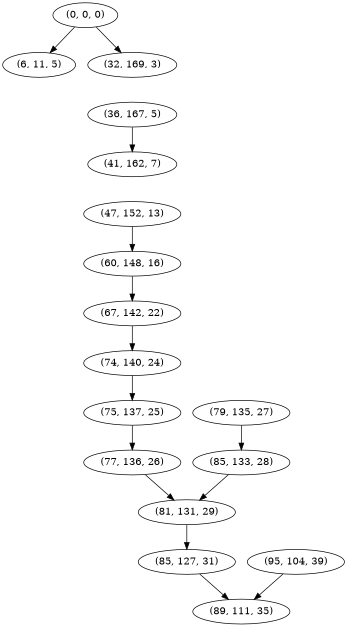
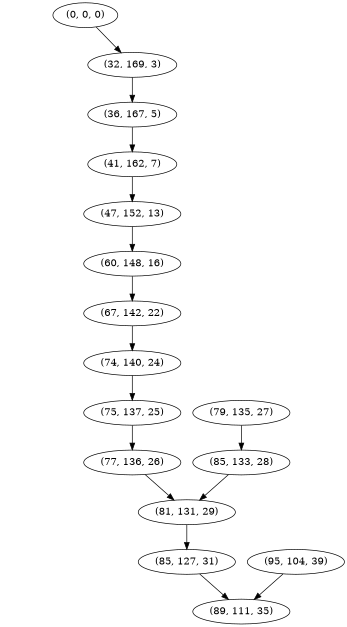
node "(6, 11, 5)": removed
edge "(32, 169, 3)" -> "(36, 167, 5)": added
edge "(41, 162, 7)" -> "(47, 152, 13)": added
